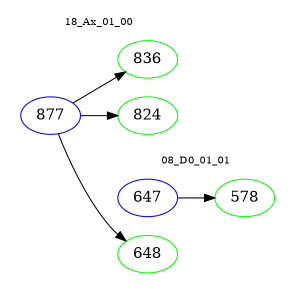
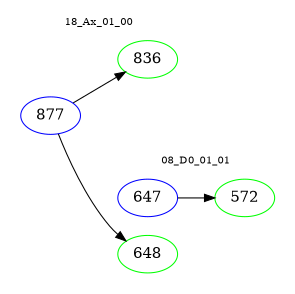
node "824": removed
node "578": label "578" -> "572"
